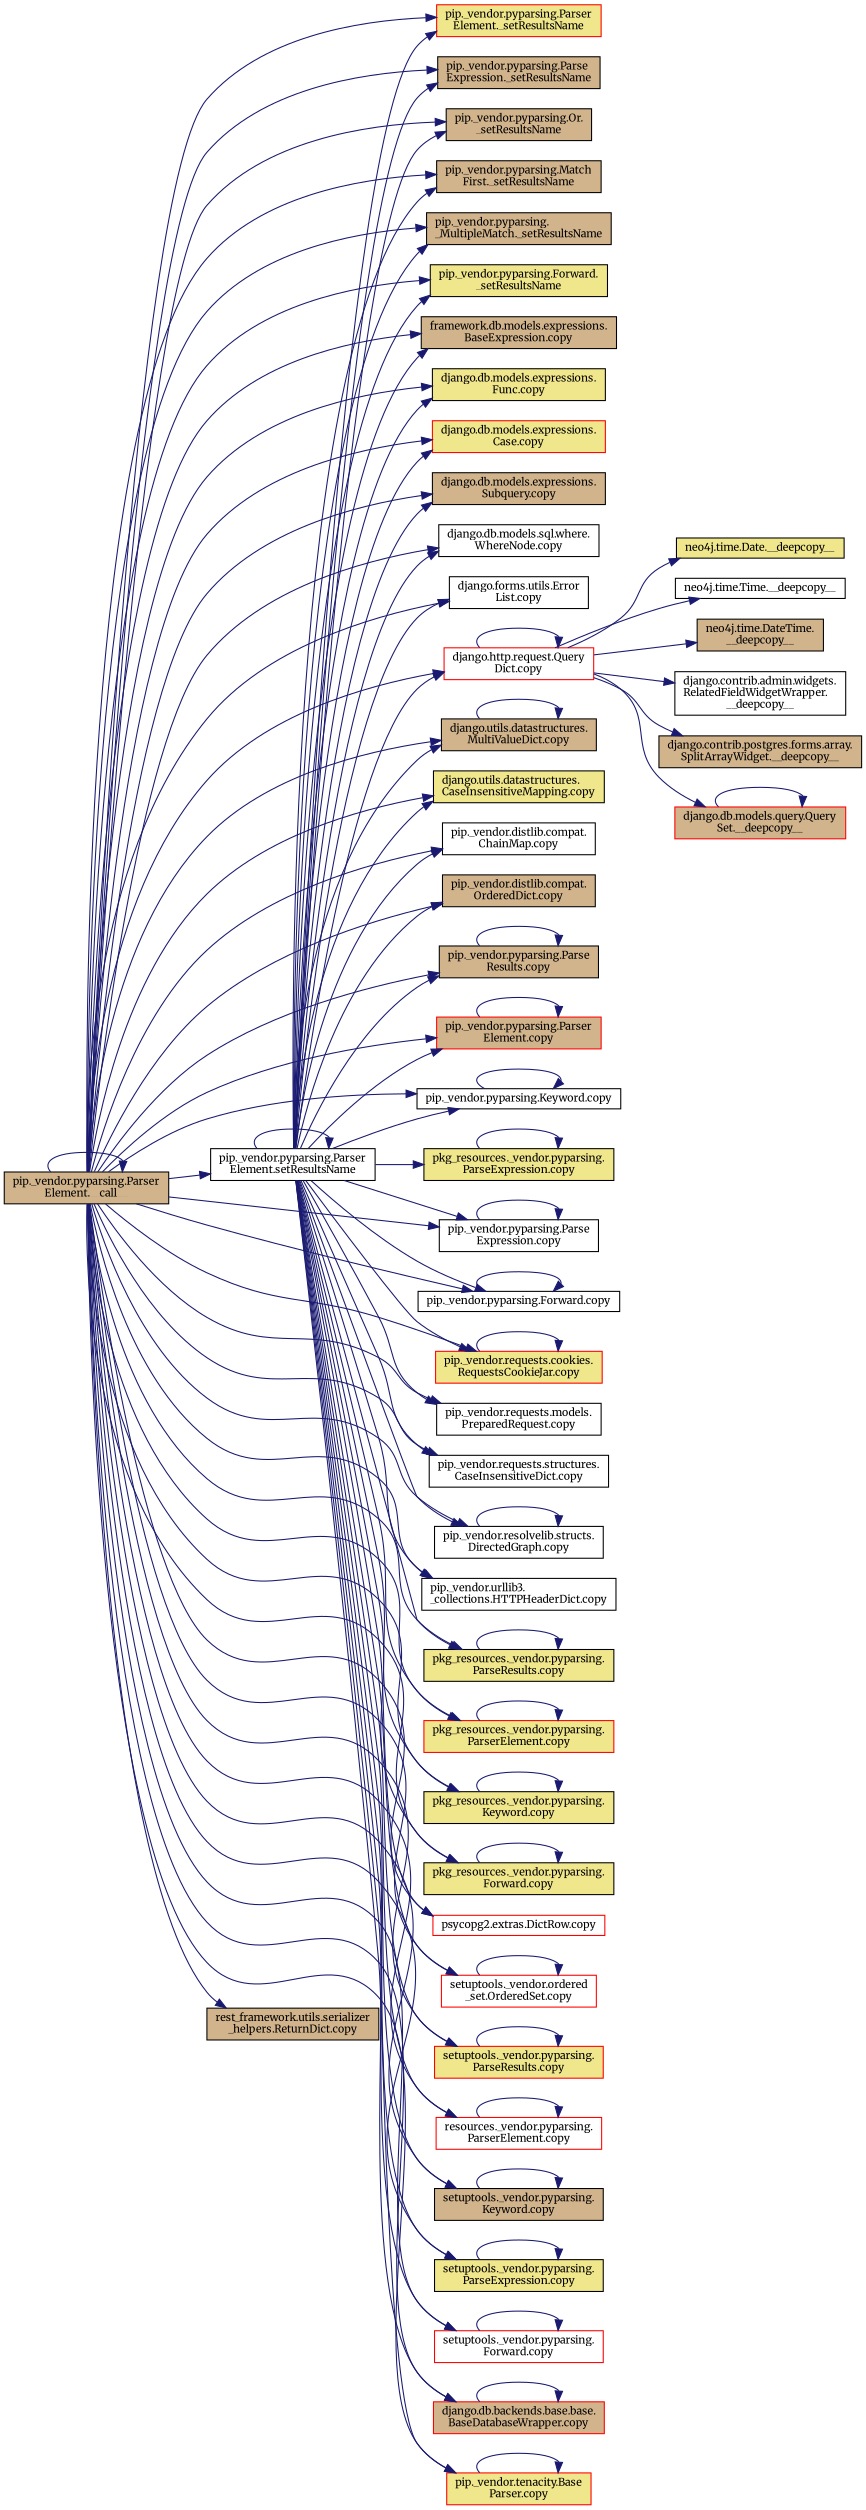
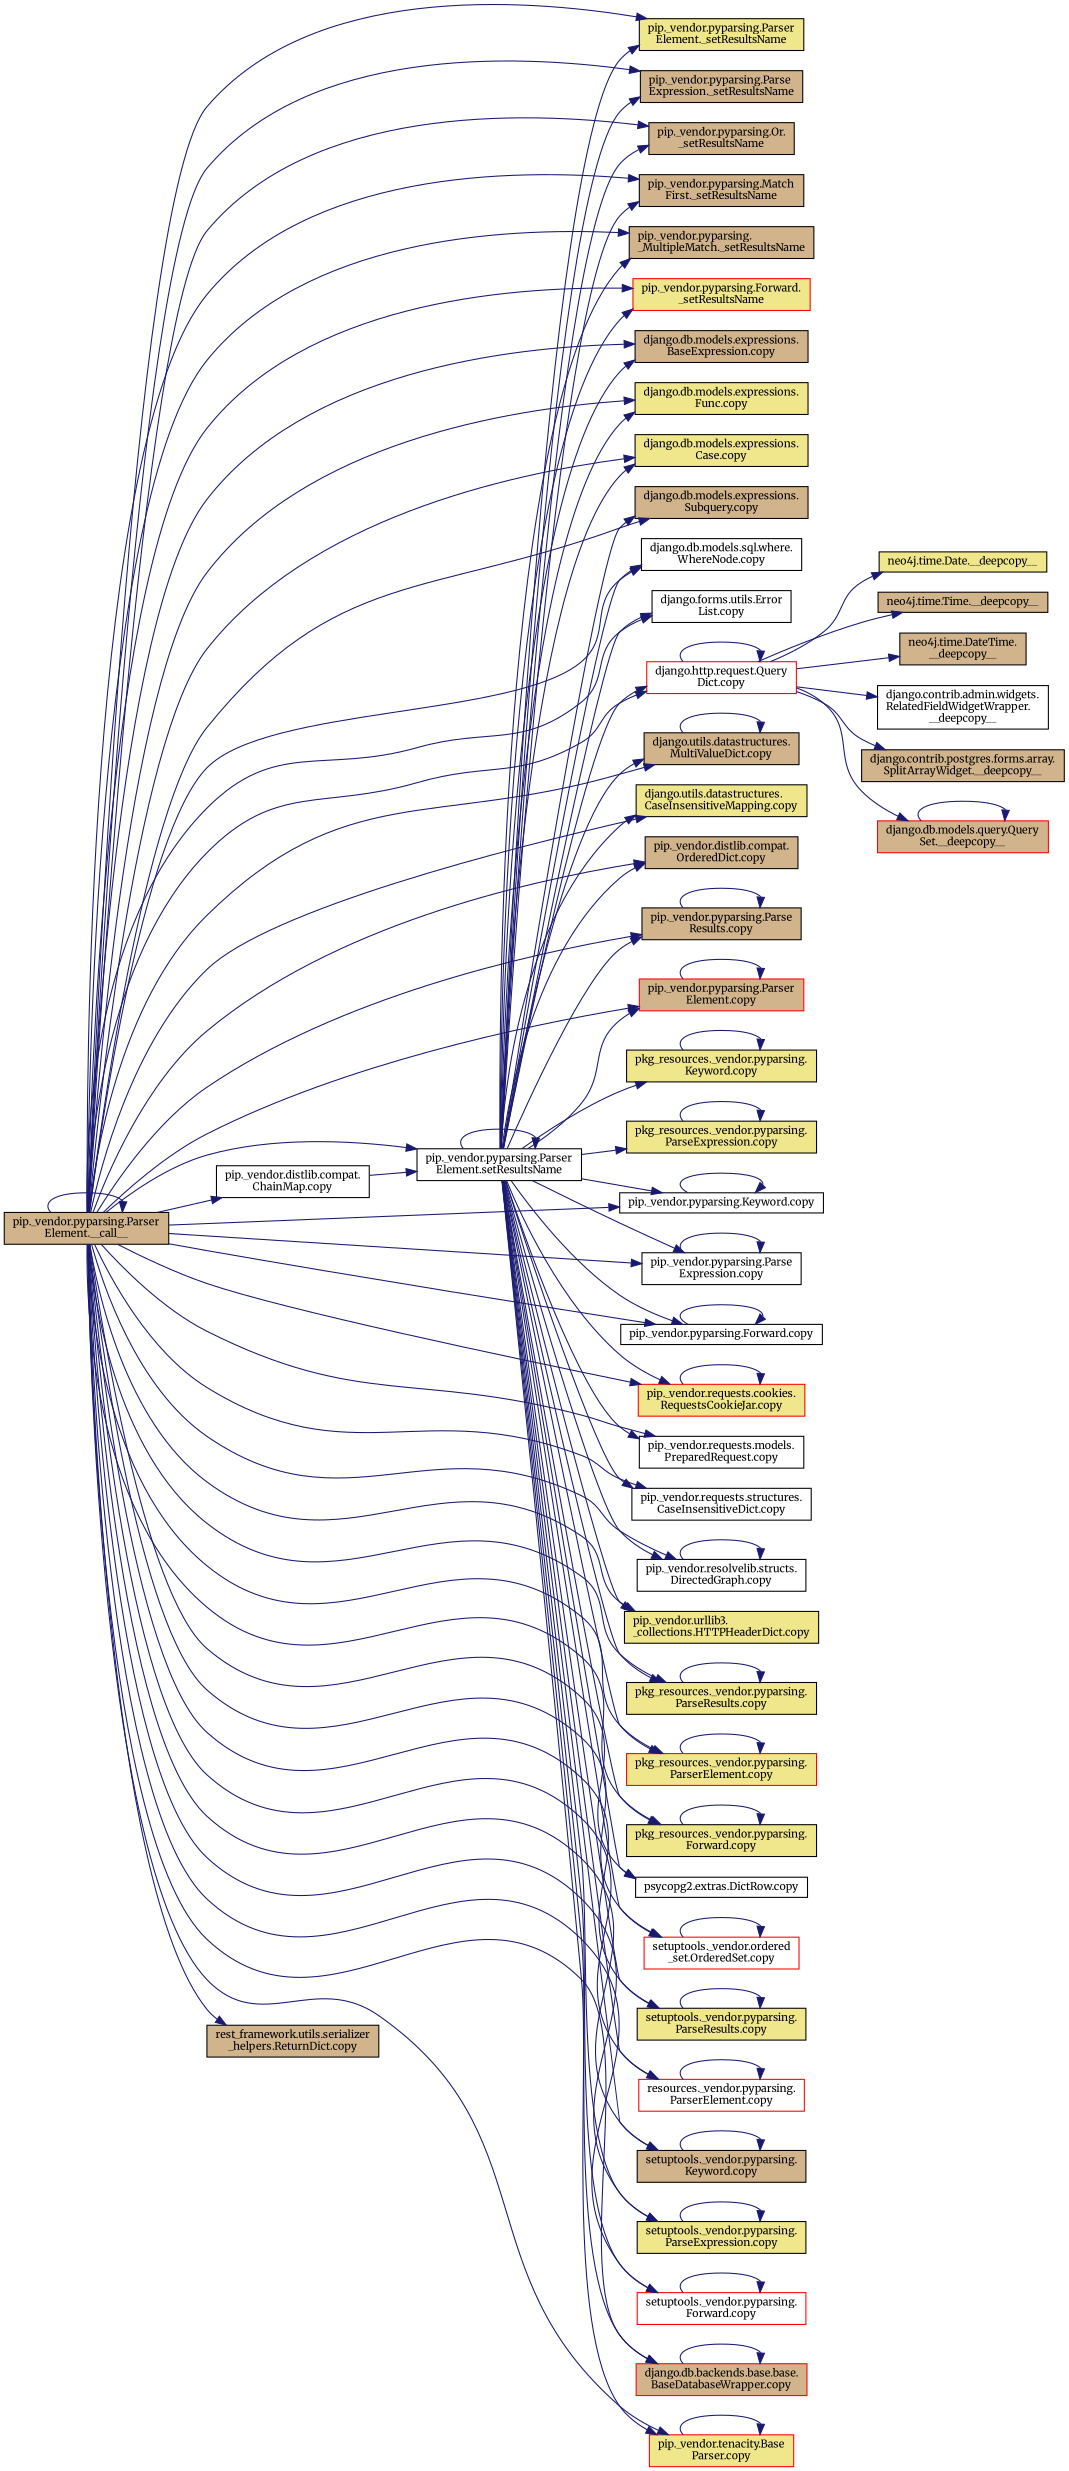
node "pip._vendor.pyparsing.Parser Element._setResultsName": color red -> black
node "pip._vendor.pyparsing.Forward. _setResultsName": color black -> red
node "framework.db.models.expressions. BaseExpression.copy": label "framework.db.models.expressions. BaseExpression.copy" -> "django.db.models.expressions. BaseExpression.copy"
node "django.db.models.expressions. Case.copy": color red -> black
node "neo4j.time.Time.__deepcopy__": fillcolor white -> tan
edge "pip._vendor.pyparsing.Parser Element.setResultsName" -> "pip._vendor.distlib.compat. ChainMap.copy": reversed
edge "pip._vendor.pyparsing.Parser Element.__call__" -> "pkg_resources._vendor.pyparsing. Keyword.copy": removed
node "pip._vendor.urllib3. _collections.HTTPHeaderDict.copy": fillcolor white -> khaki
node "psycopg2.extras.DictRow.copy": color red -> black
node "setuptools._vendor.pyparsing. ParseResults.copy": color red -> black
